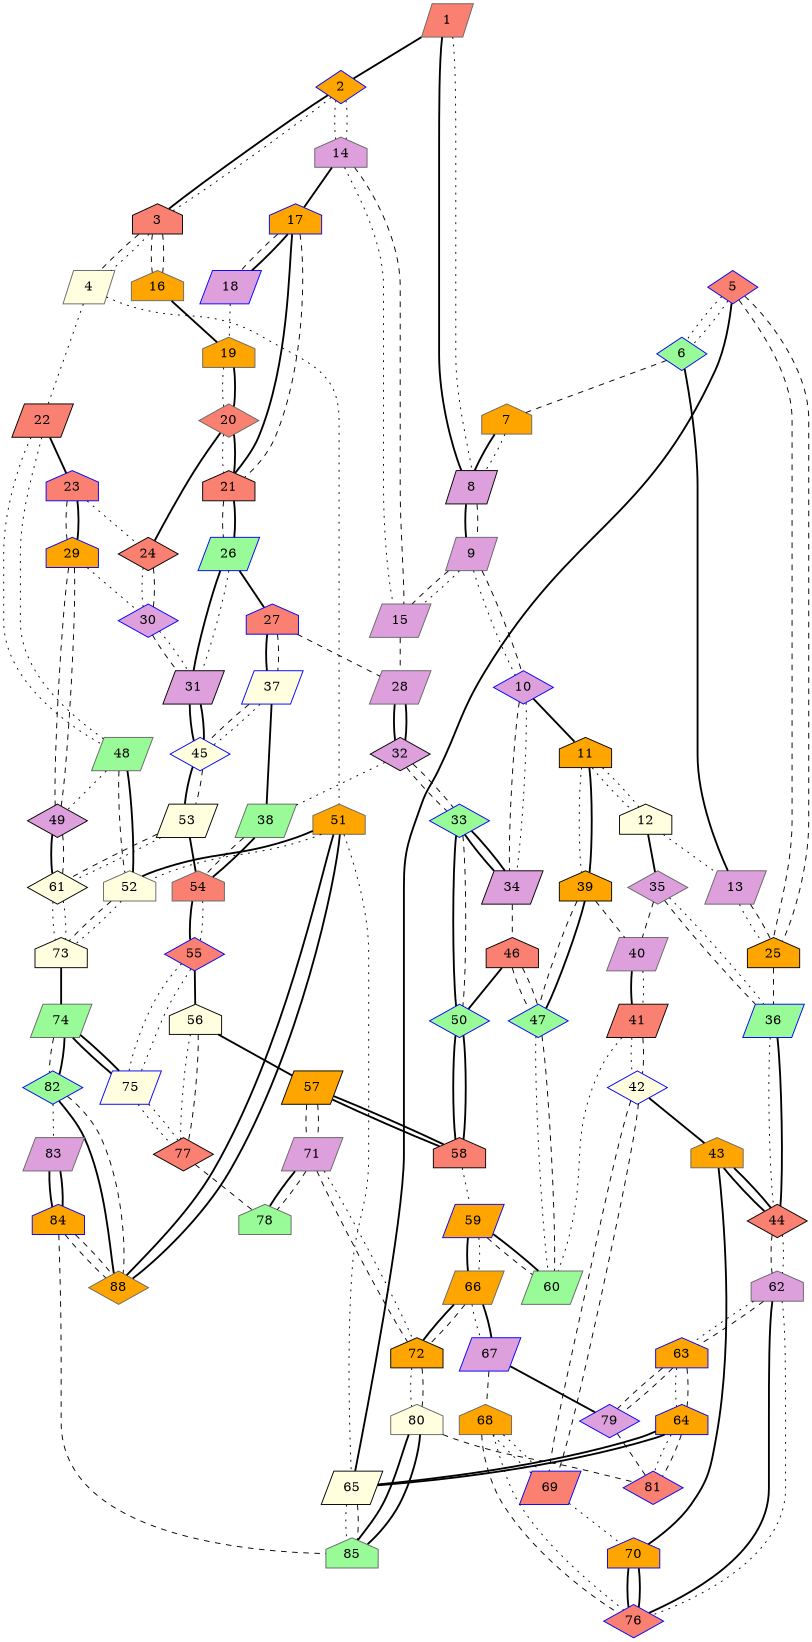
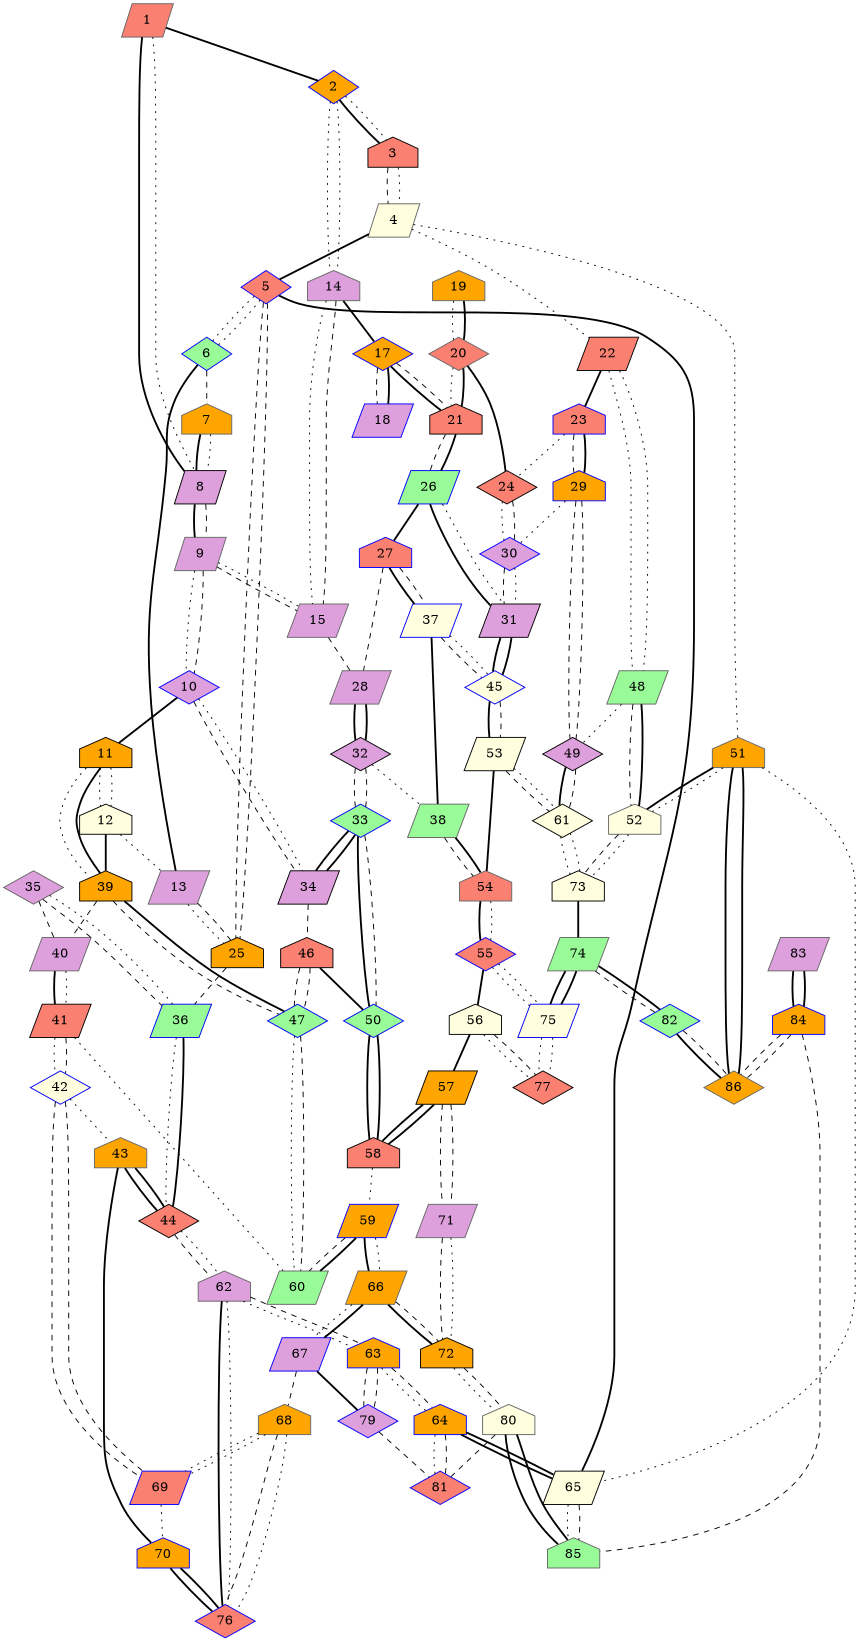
node "17": shape house -> diamond
edge "4" -- "5": added
node "16": removed
edge "18" -- "19": removed
edge "12" -- "35": now "12" -- "39"
edge "82" -- "83": removed
edge "42" -- "43": style bold -> dotted
node "78": removed
node "88": label "88" -> "86"
